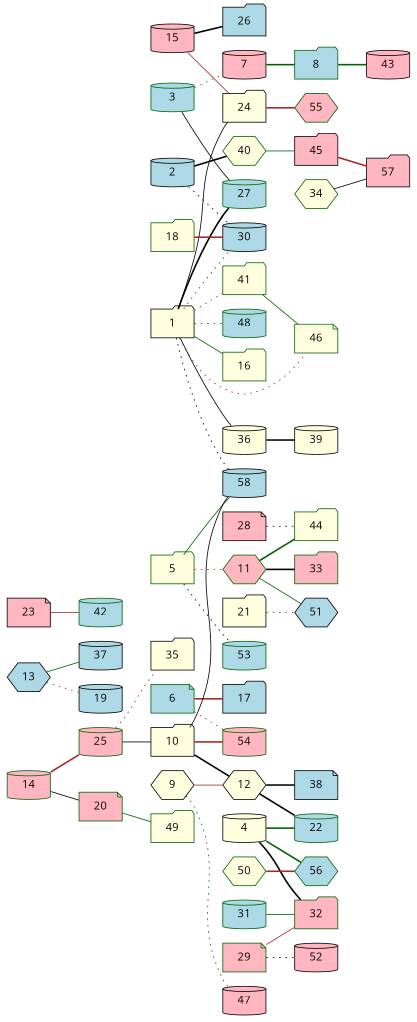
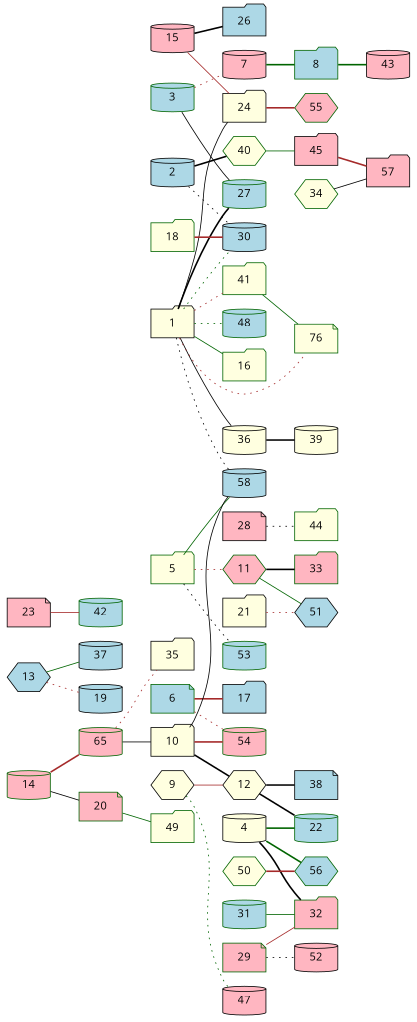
node "46": label "46" -> "76"
edge "44" -- "11": removed
node "25": label "25" -> "65"
